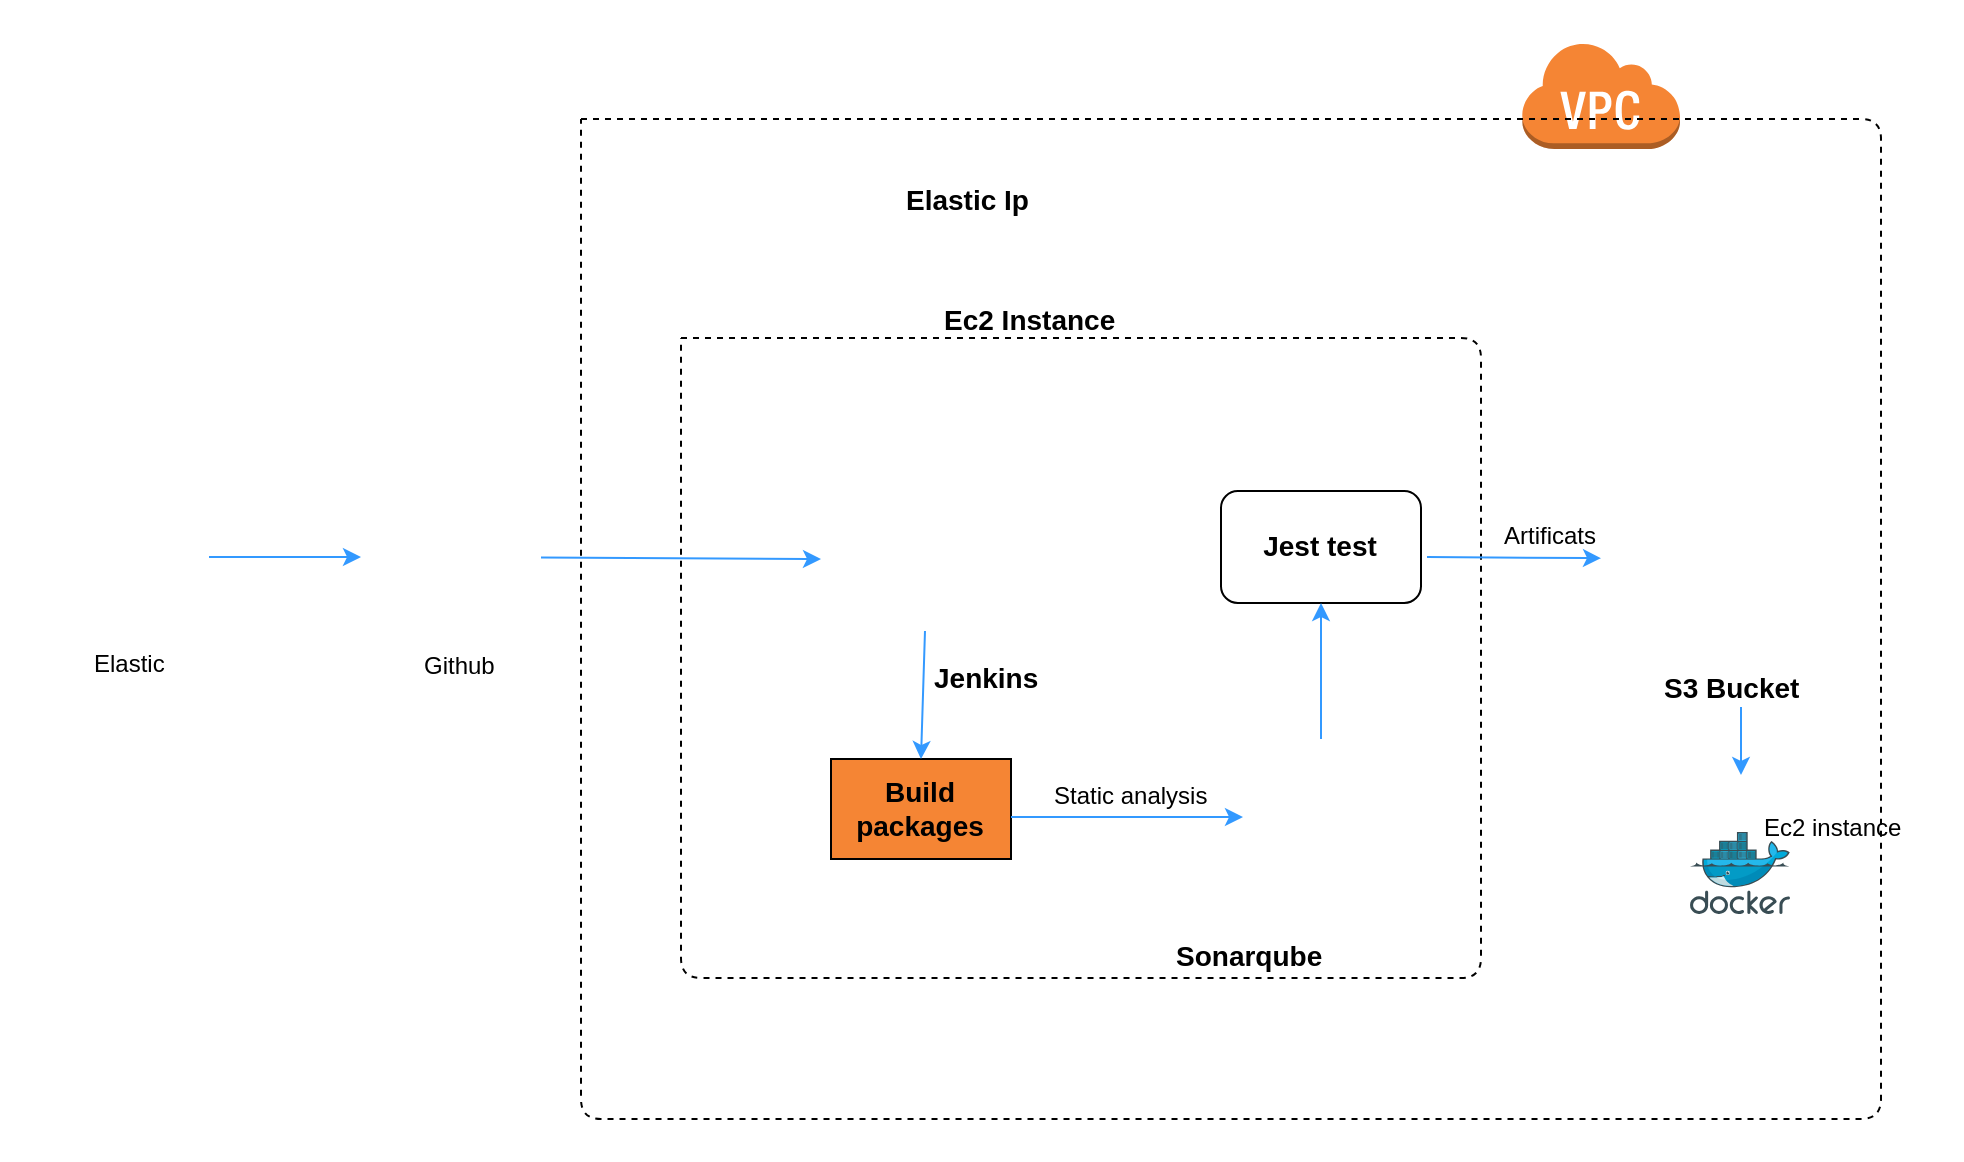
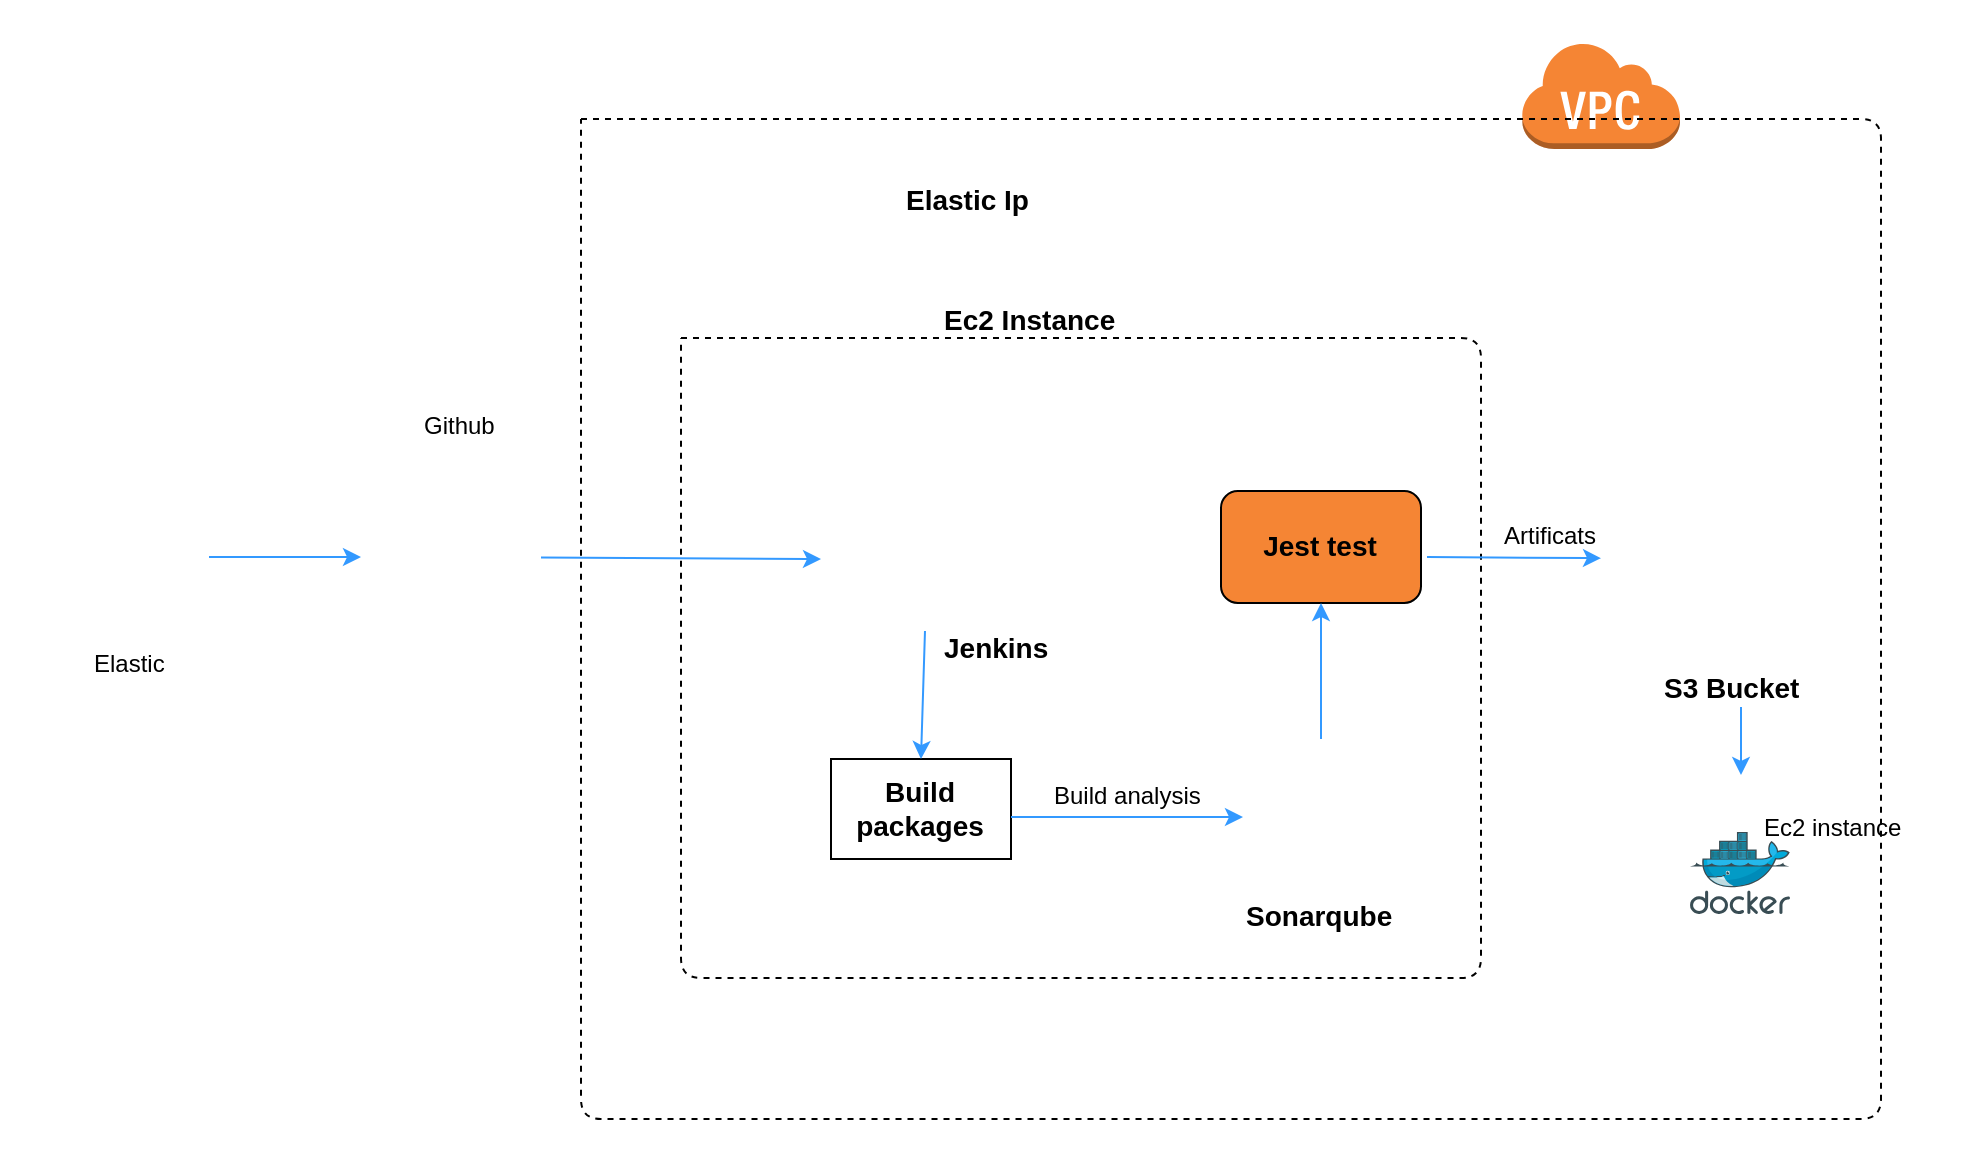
node "Jest test": fillcolor #ffffff -> #f58534
node "Github": moved (471, 667) -> (471, 427)
node "Jenkins": moved (1001, 677) -> (1011, 647)
node "Static analysis": label "Static analysis" -> "Build analysis"
node "Build packages": fillcolor #f58534 -> #ffffff
node "Sonarqube": moved (1263, 955) -> (1333, 915)
